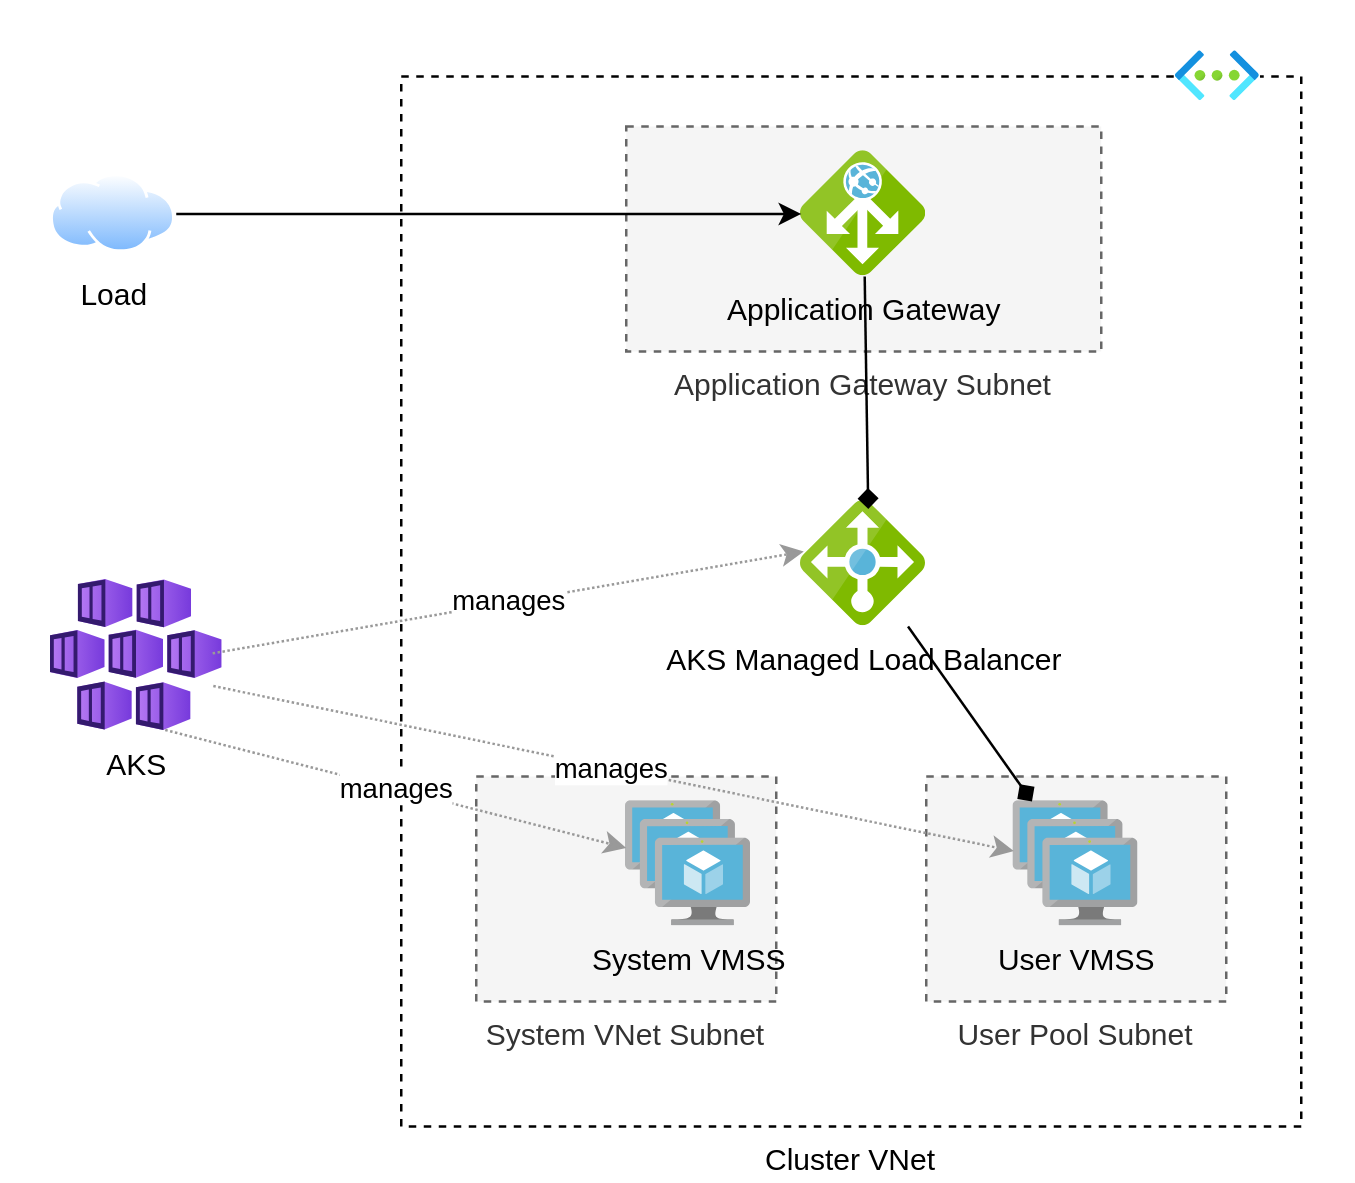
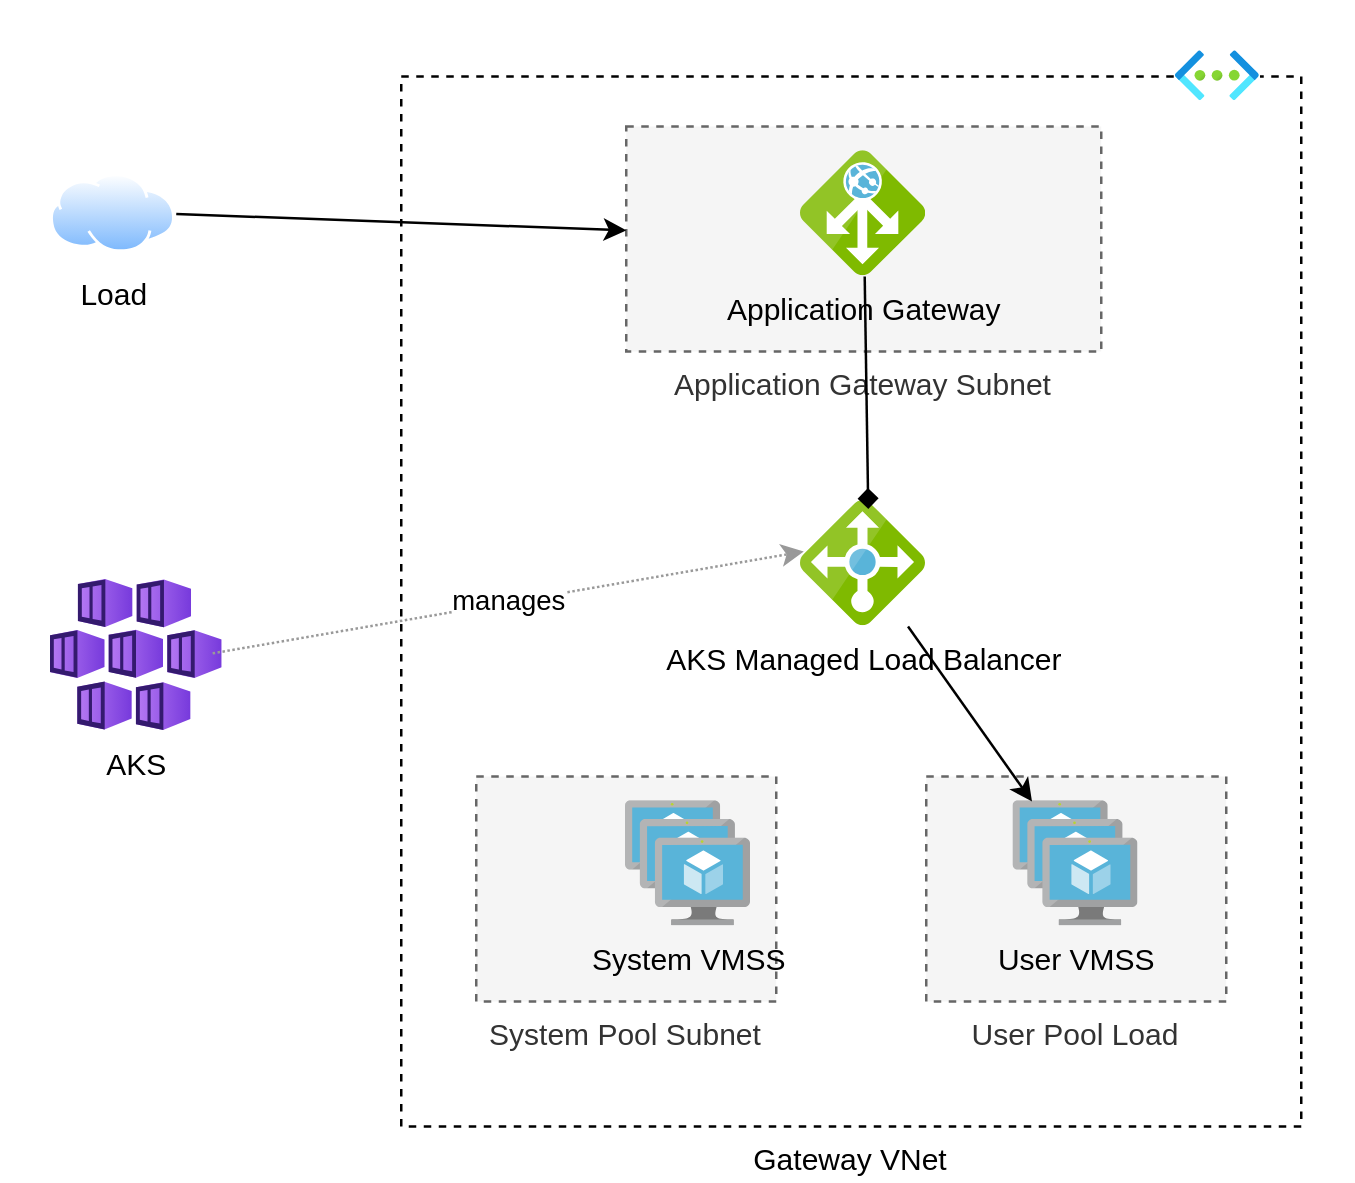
edge "Load" -> "Application Gateway": now "Load" -> "Application Gateway Subnet"
edge "AKS" -> "User VMSS": removed, label "manages"
edge "AKS Managed Load Balancer" -> "User VMSS": arrowhead diamond -> classic
edge "AKS" -> "System VMSS": removed, label "manages"
node "System VNet Subnet": label "System VNet Subnet" -> "System Pool Subnet"
node "User Pool Subnet": label "User Pool Subnet" -> "User Pool Load"
node "Cluster VNet": label "Cluster VNet" -> "Gateway VNet"
